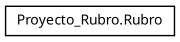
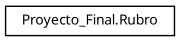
node "Proyecto_Rubro.Rubro": label "Proyecto_Rubro.Rubro" -> "Proyecto_Final.Rubro"
